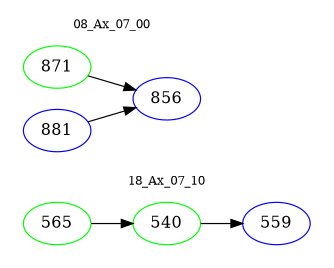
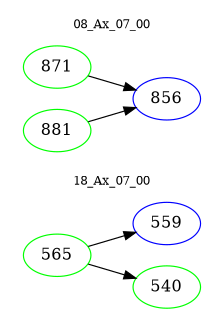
node "881": color blue -> green
cluster "18_Ax_07_10": label "18_Ax_07_10" -> "18_Ax_07_00"
edge "540" -> "559": now "565" -> "559"
